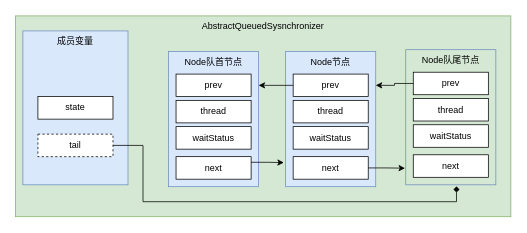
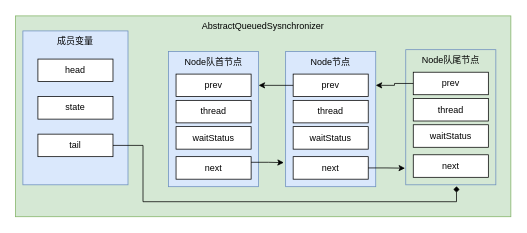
node "head": added
node "tail": style dashed -> solid
